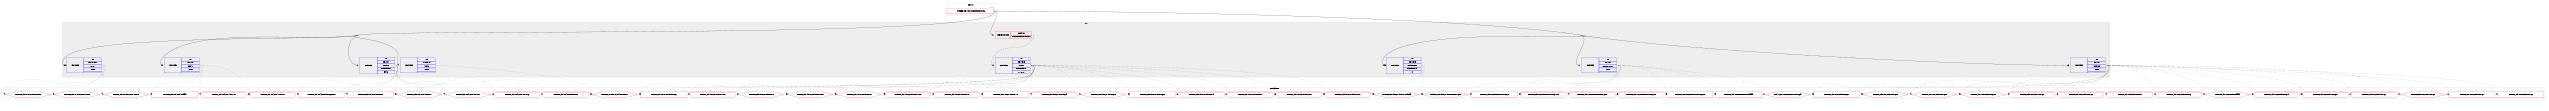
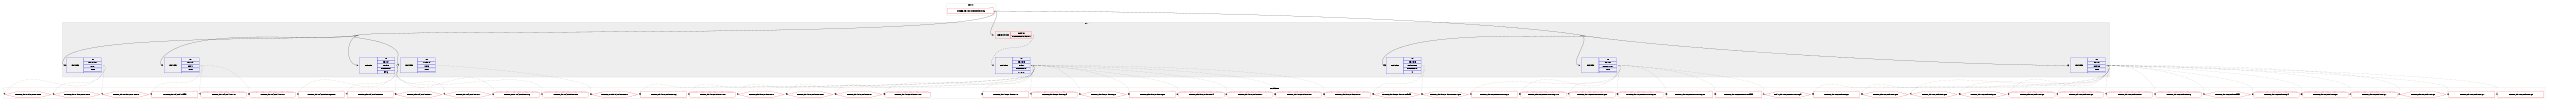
node "portage://dev-util/cmake-3.14.6": label "portage://dev-util/cmake-3.14.6" -> "portage://empy-util/cmake-3.14.6"
node "portage://dev-lang/python-3.7.3": removed
